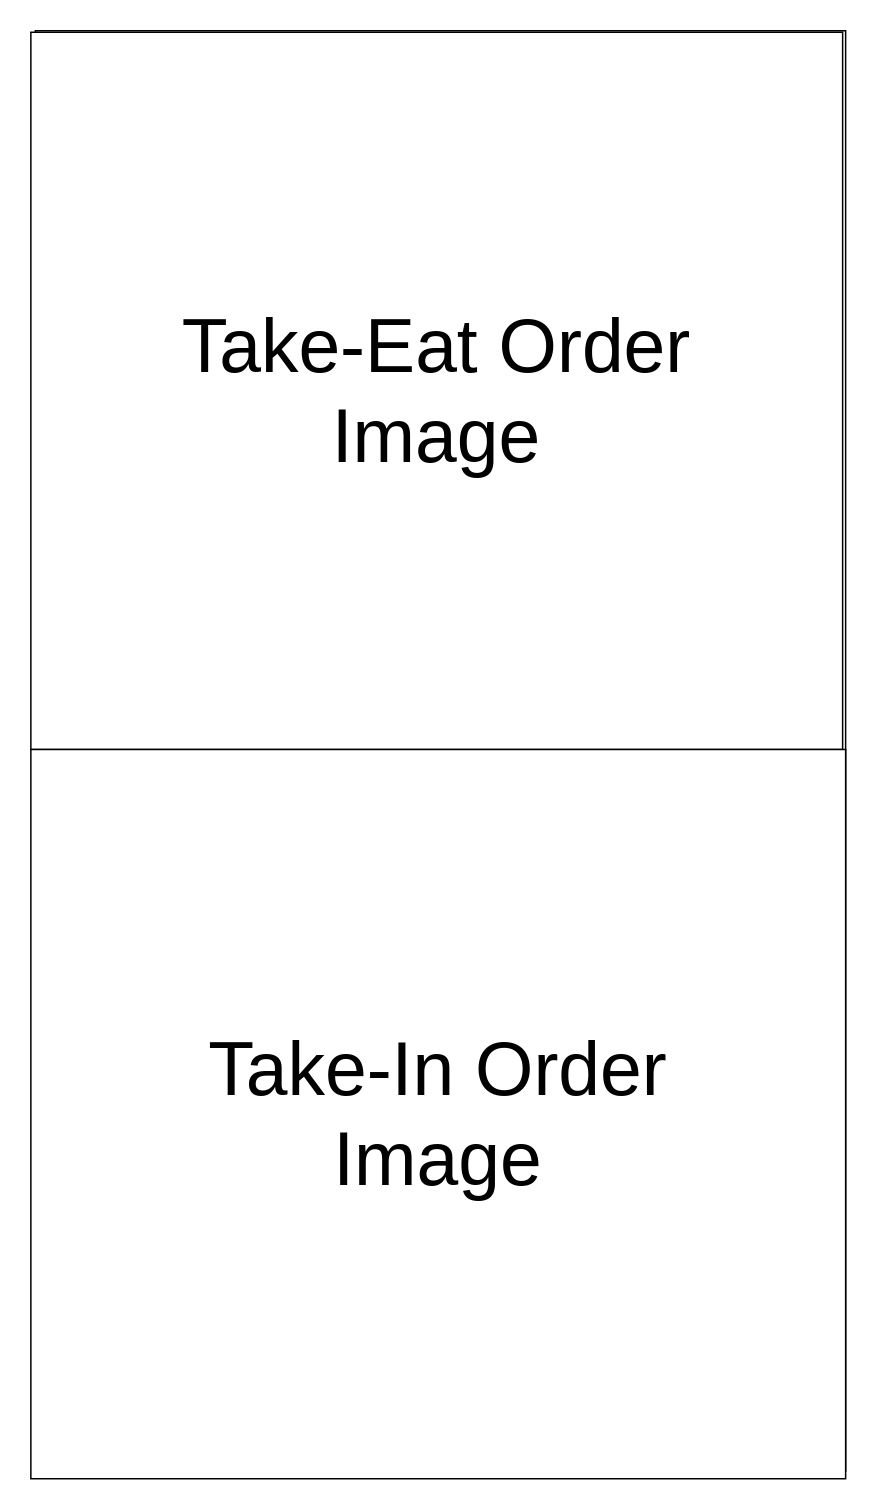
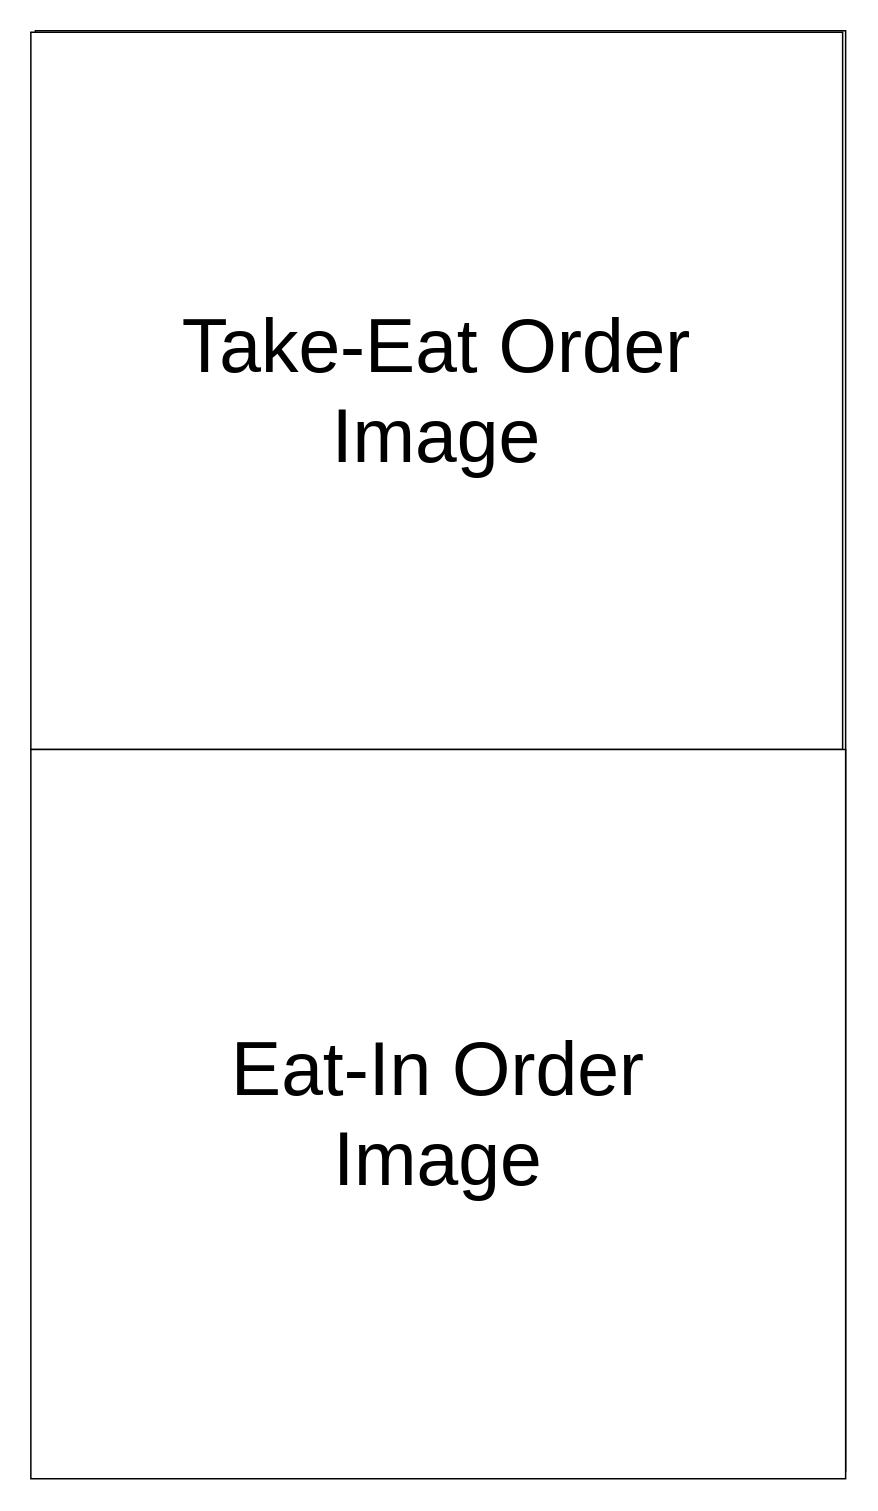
node "Take-In Order Image": label "Take-In Order Image" -> "Eat-In Order Image"
